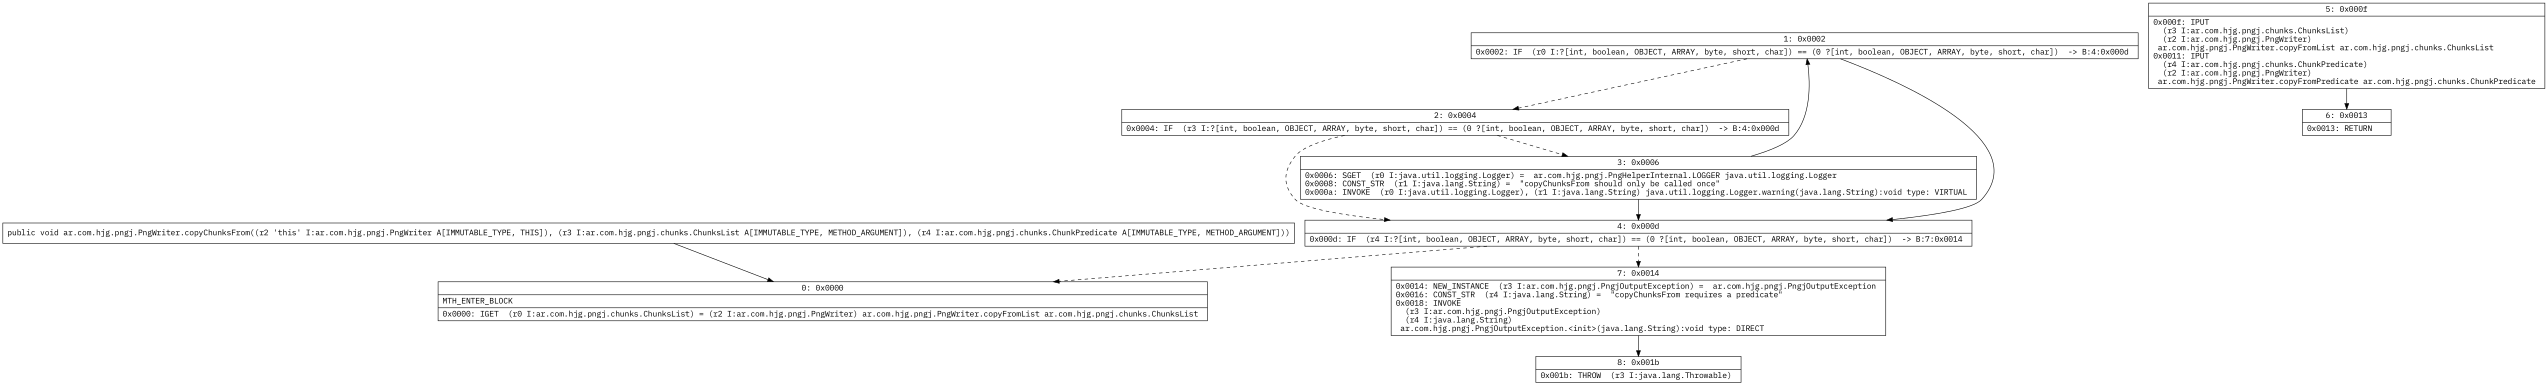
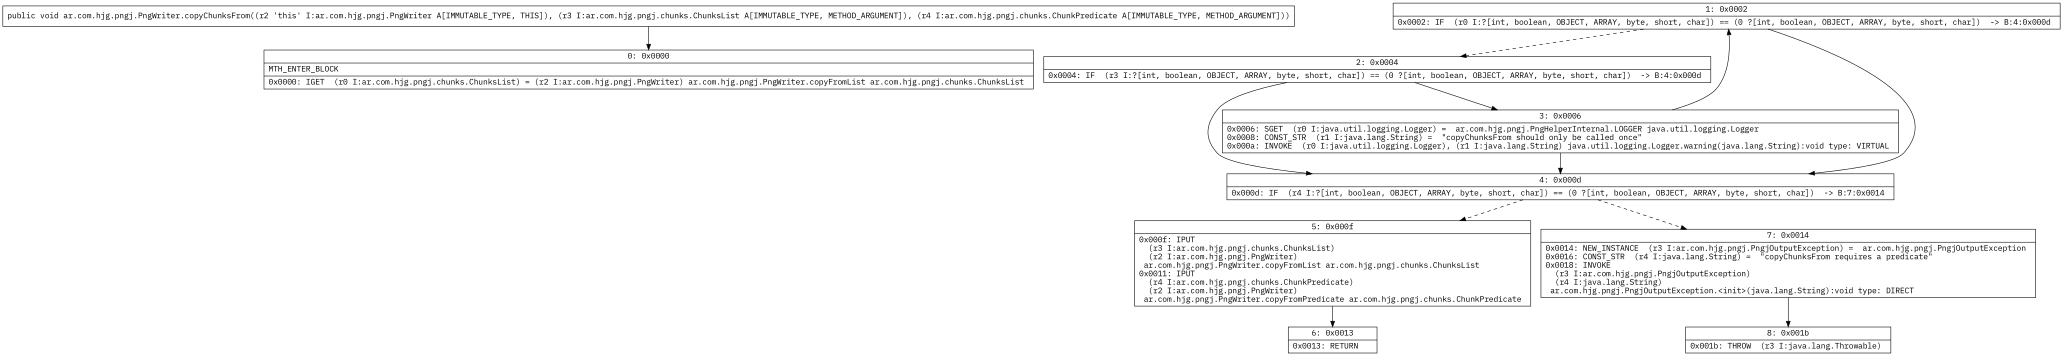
edge "2: 0x0004" -> "3: 0x0006": style dashed -> solid
edge "2: 0x0004" -> "4: 0x000d": style dashed -> solid
edge "4: 0x000d" -> "0: 0x0000": now "4: 0x000d" -> "5: 0x000f"
